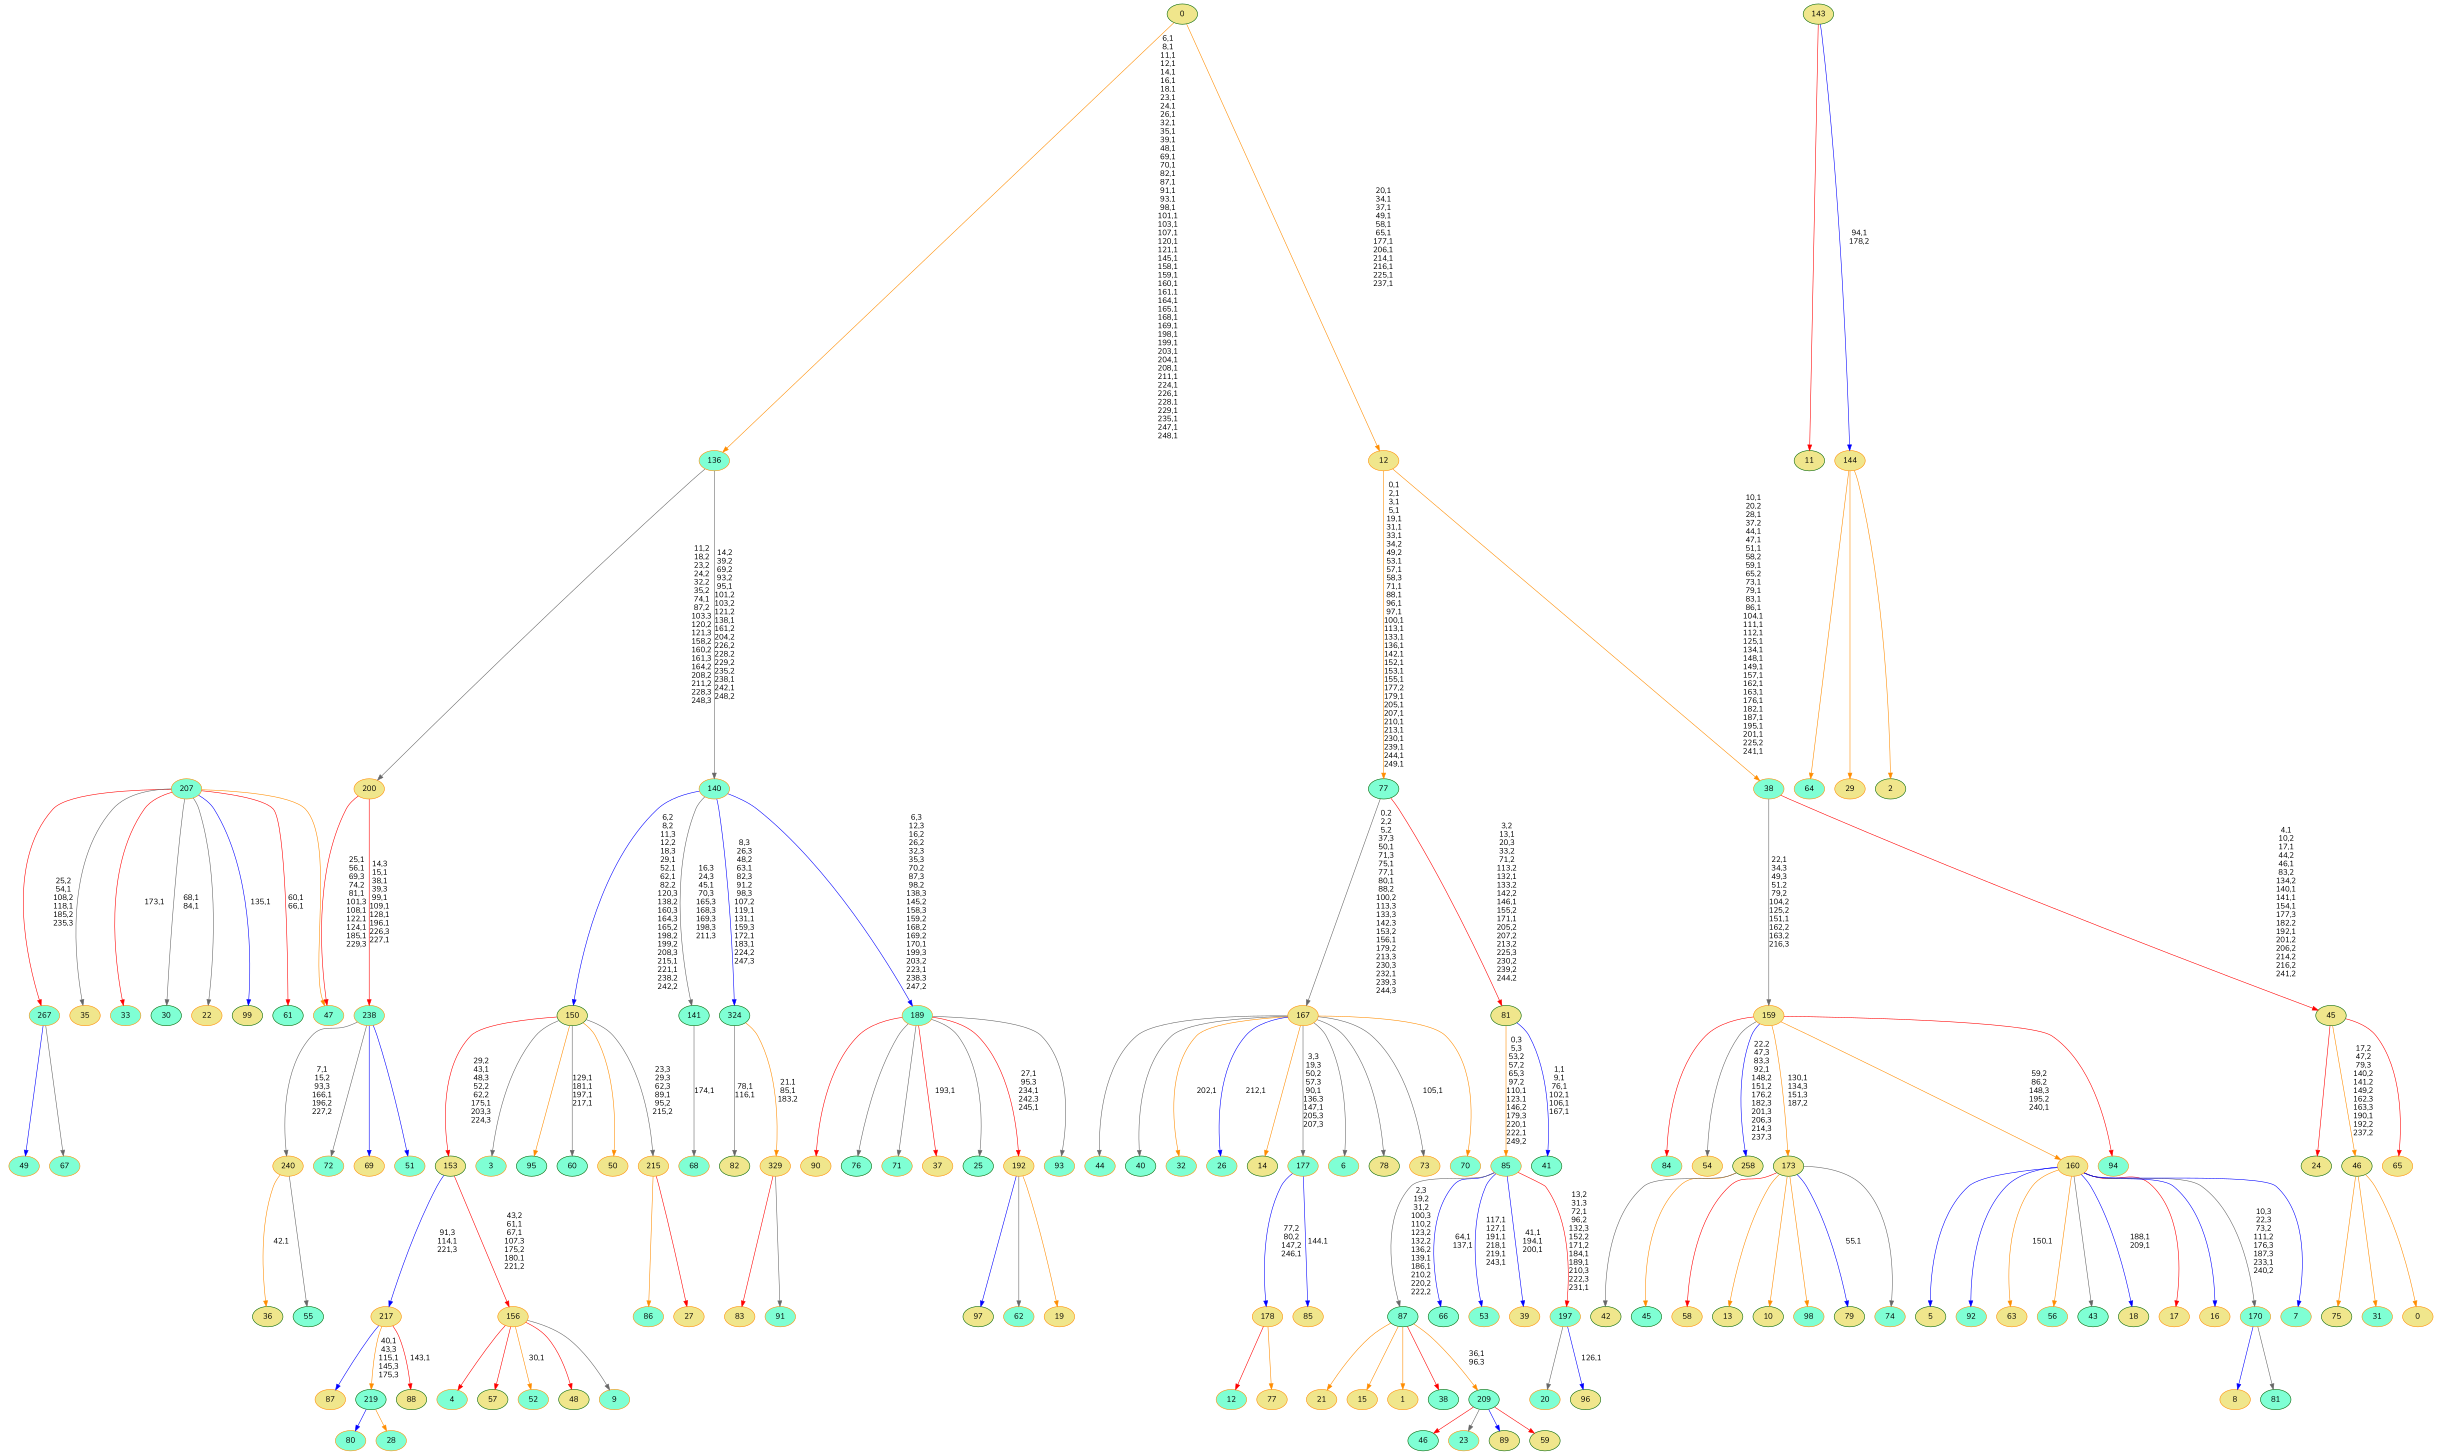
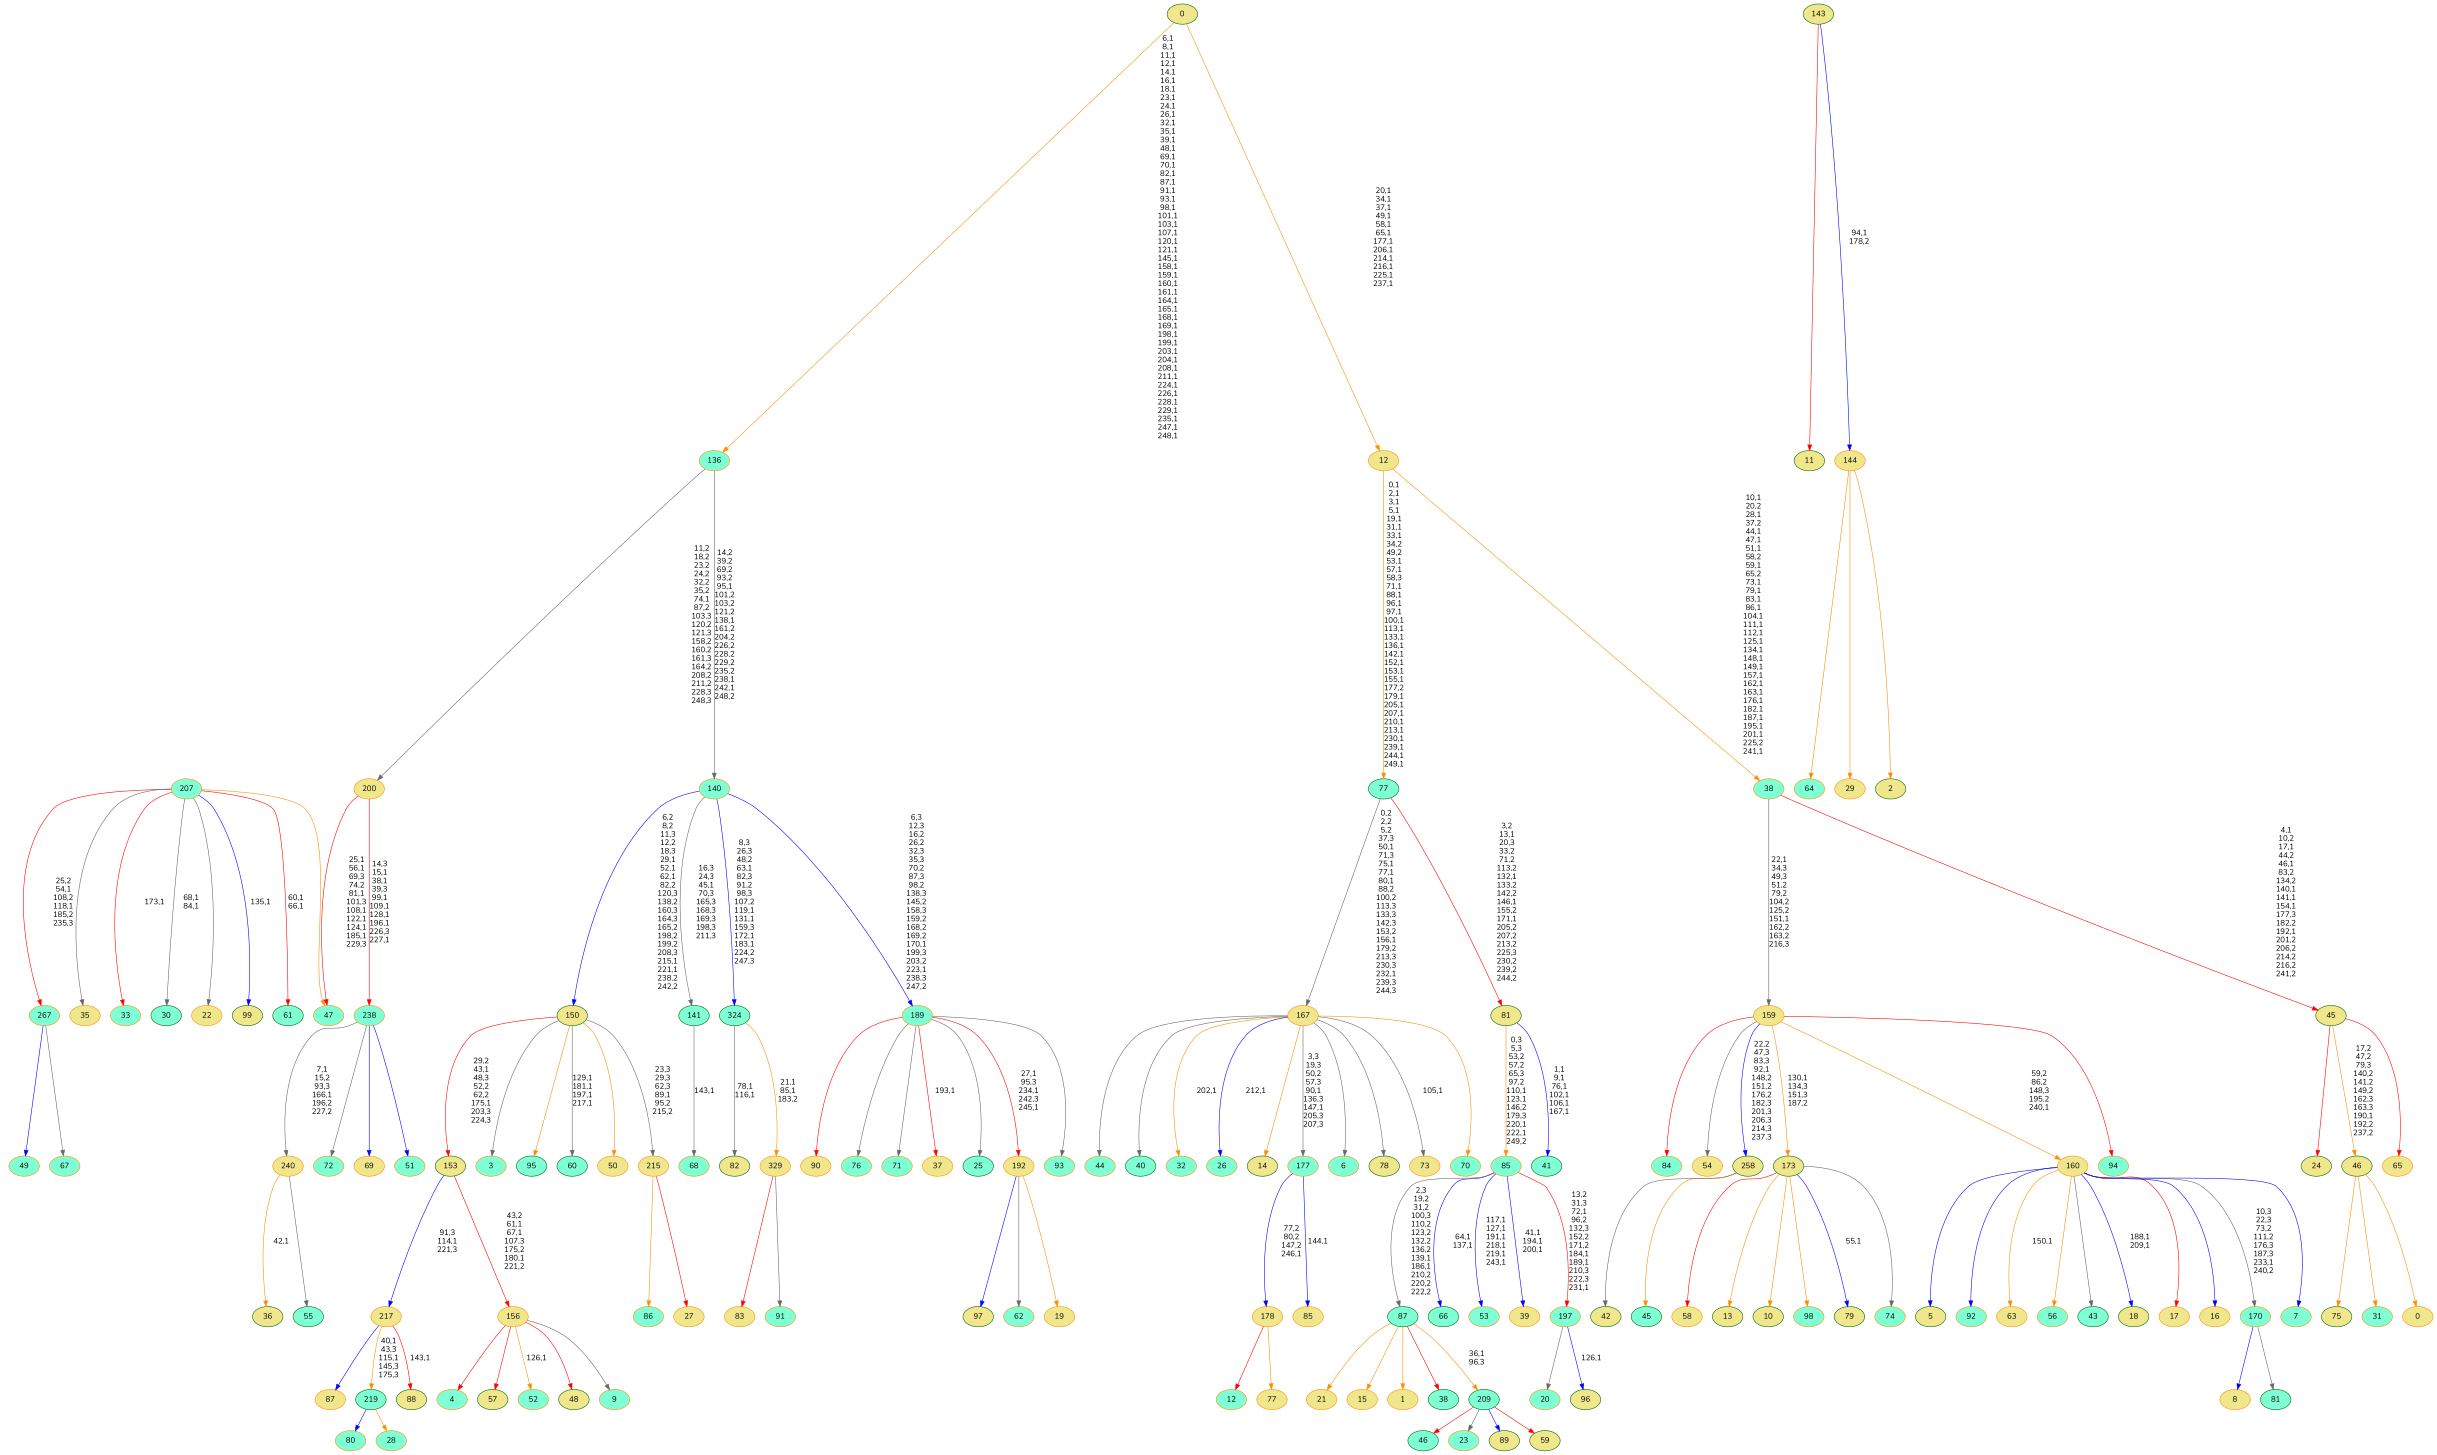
edge "141" -> "68": label "174,1" -> "143,1"
node "76": color darkgreen -> darkorange
edge "156" -> "52": label "30,1" -> "126,1"
